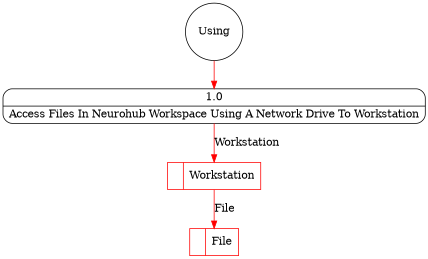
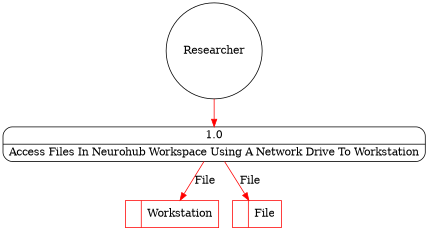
node "Using": label "Using" -> "Researcher"
edge "1.0" -> "Workstation": label "Workstation" -> "File"
edge "Workstation" -> "File": now "1.0" -> "File"
